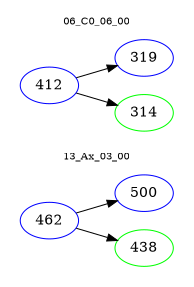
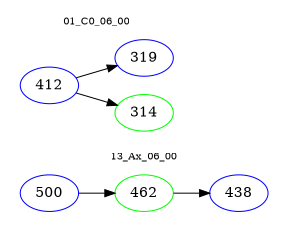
cluster "06_C0_06_00": label "06_C0_06_00" -> "01_C0_06_00"
cluster "13_Ax_03_00": label "13_Ax_03_00" -> "13_Ax_06_00"
edge "462" -> "500": reversed
node "462": color blue -> green
node "438": color green -> blue
